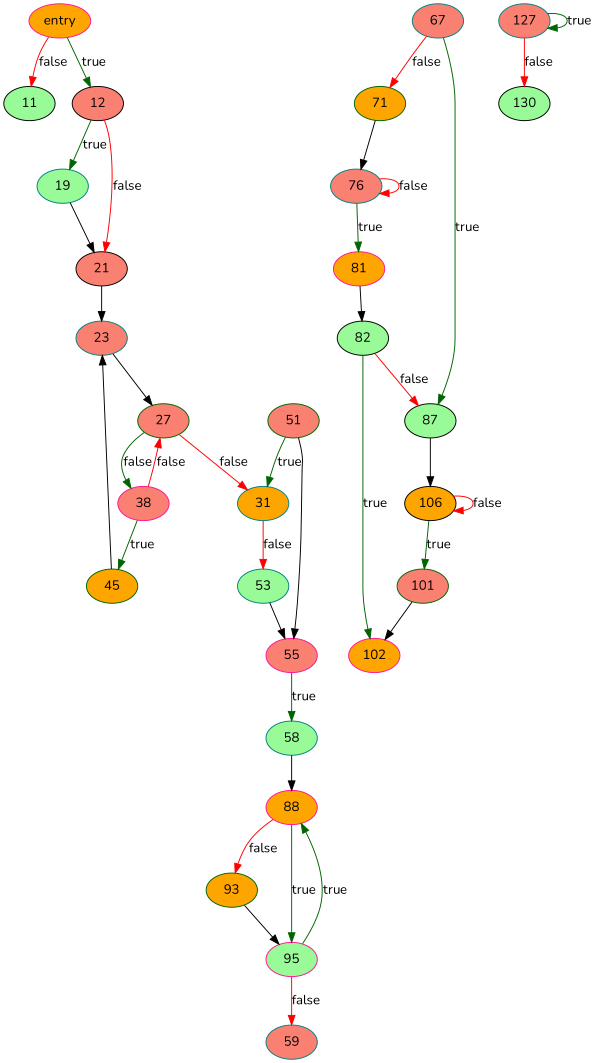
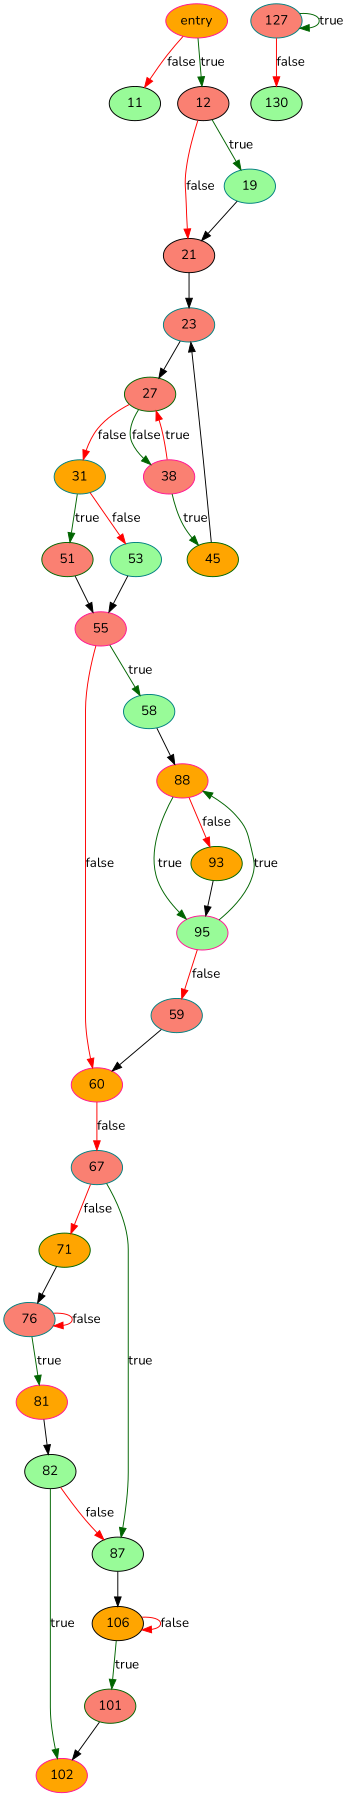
edge "51" -> "31": reversed
edge "38" -> "27": label "false" -> "true"
node "60": added
